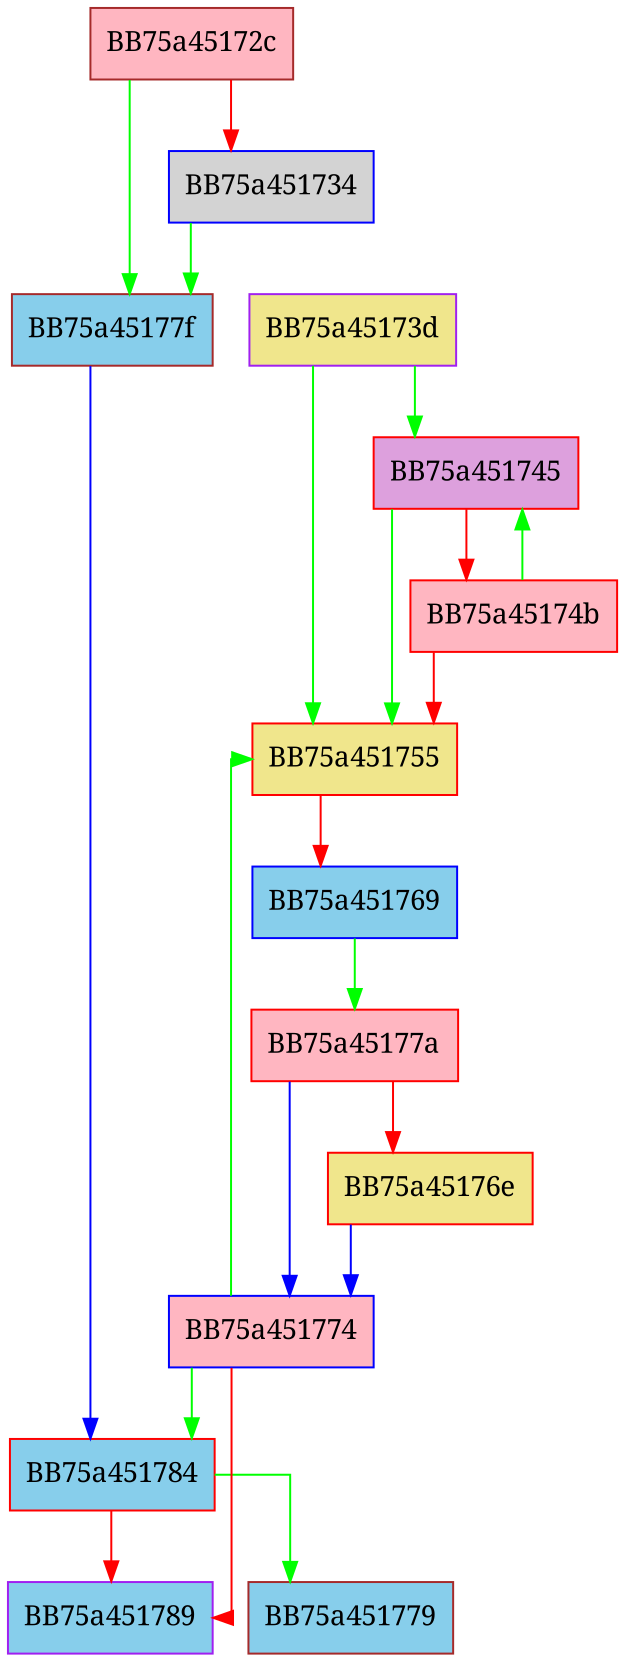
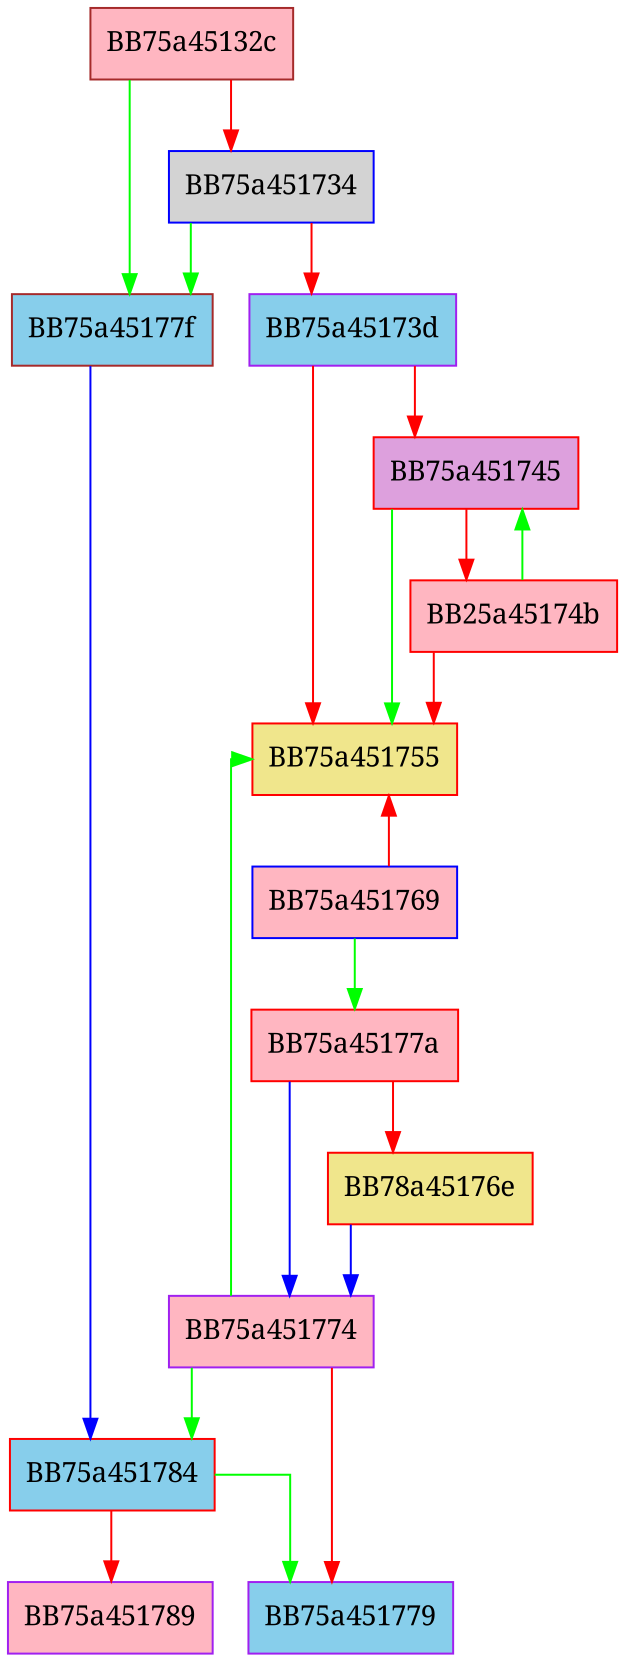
node "BB75a45172c": label "BB75a45172c" -> "BB75a45132c"
edge "BB75a451734" -> "BB75a45173d": added
node "BB75a45173d": fillcolor khaki -> skyblue
edge "BB75a45173d" -> "BB75a451745": color green -> red
edge "BB75a45173d" -> "BB75a451755": color green -> red
node "BB75a45174b": label "BB75a45174b" -> "BB25a45174b"
edge "BB75a451755" -> "BB75a451769": reversed
node "BB75a451769": fillcolor skyblue -> lightpink
node "BB75a45176e": label "BB75a45176e" -> "BB78a45176e"
node "BB75a451774": color blue -> purple
edge "BB75a451774" -> "BB75a451789": now "BB75a451774" -> "BB75a451779"
node "BB75a451789": fillcolor skyblue -> lightpink
node "BB75a451779": color brown -> purple
